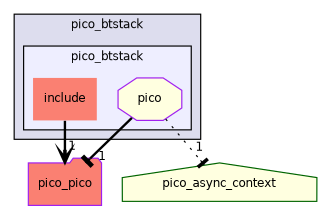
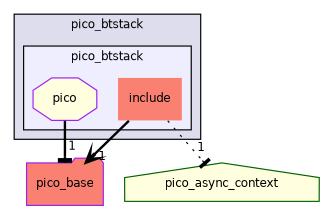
edge "pico" -> "pico_async_context": now "include" -> "pico_async_context"
node "pico_pico": label "pico_pico" -> "pico_base"
